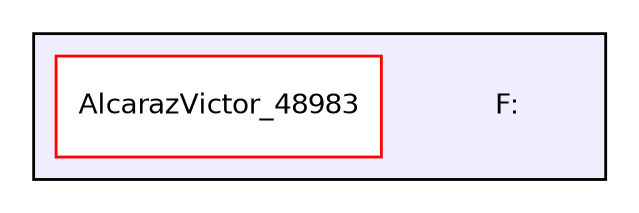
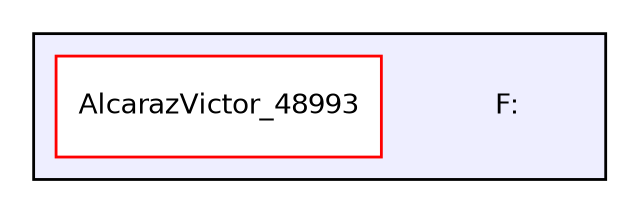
node "AlcarazVictor_48983": label "AlcarazVictor_48983" -> "AlcarazVictor_48993"
